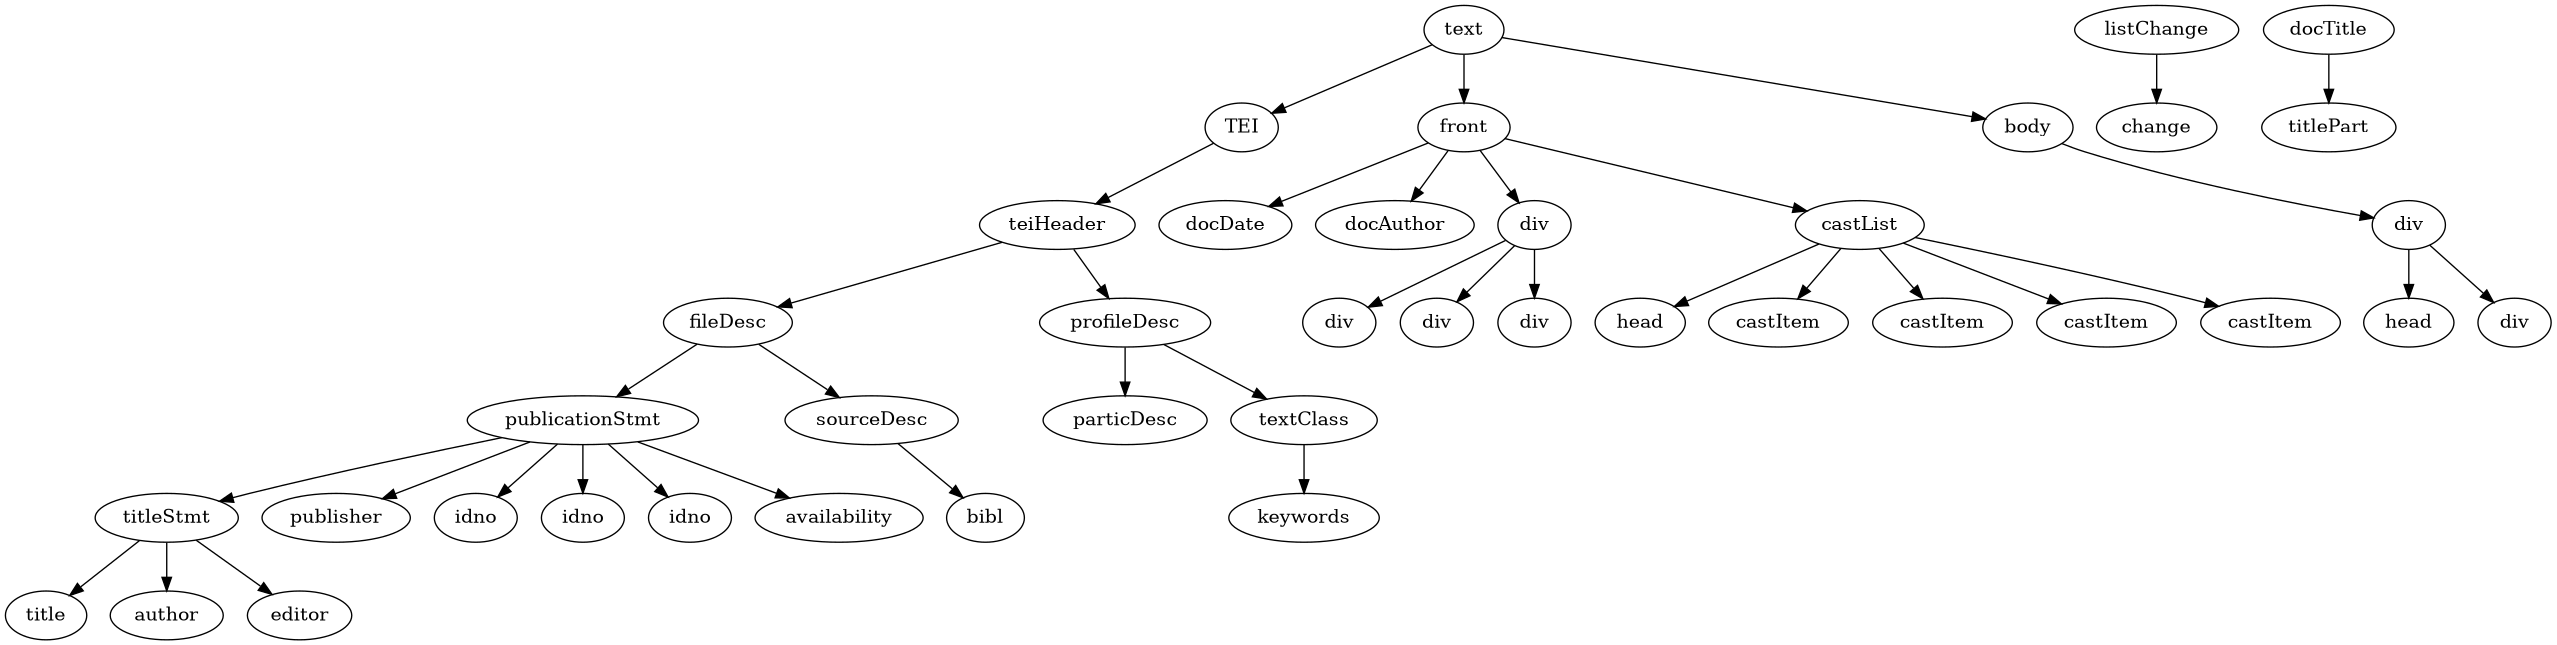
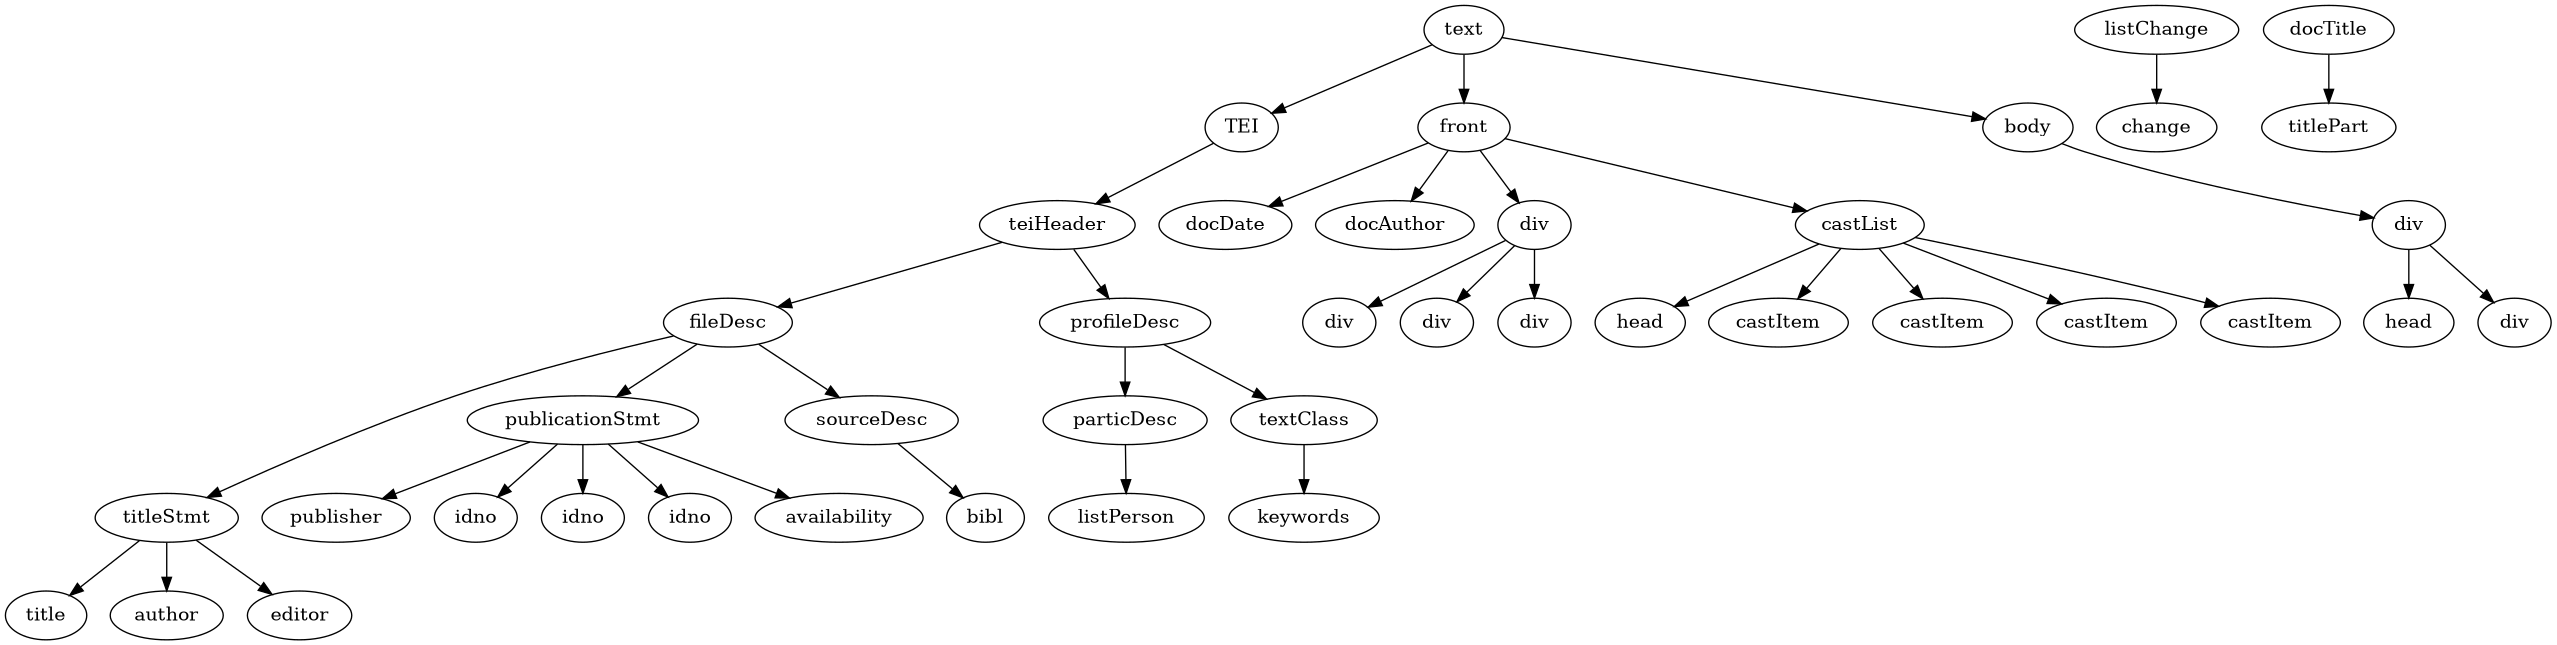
edge "publicationStmt" -> "titleStmt": now "fileDesc" -> "titleStmt"
node "listPerson": added
